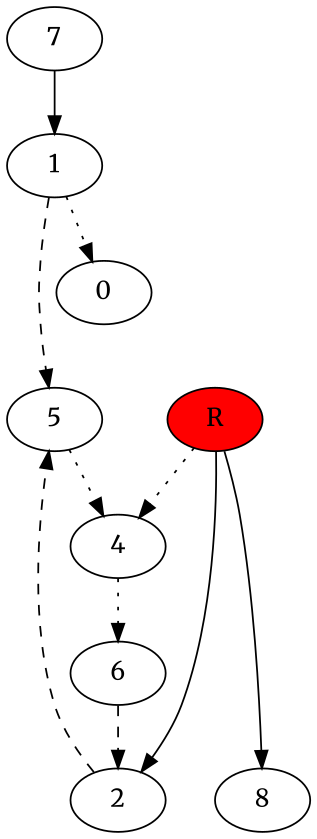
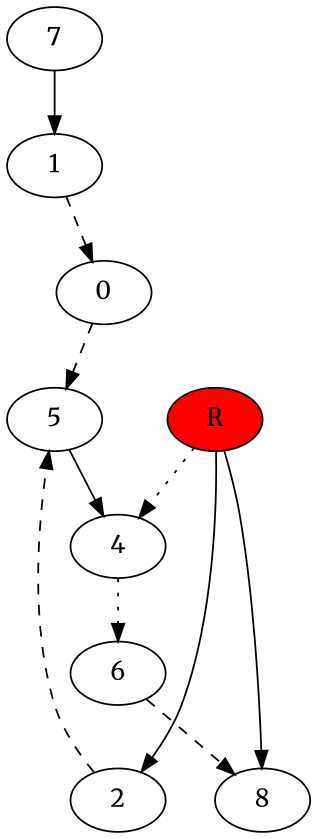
edge "1" -> "0": style dotted -> dashed
edge "1" -> "5": now "0" -> "5"
edge "5" -> "4": style dotted -> solid
edge "6" -> "2": now "6" -> "8"
